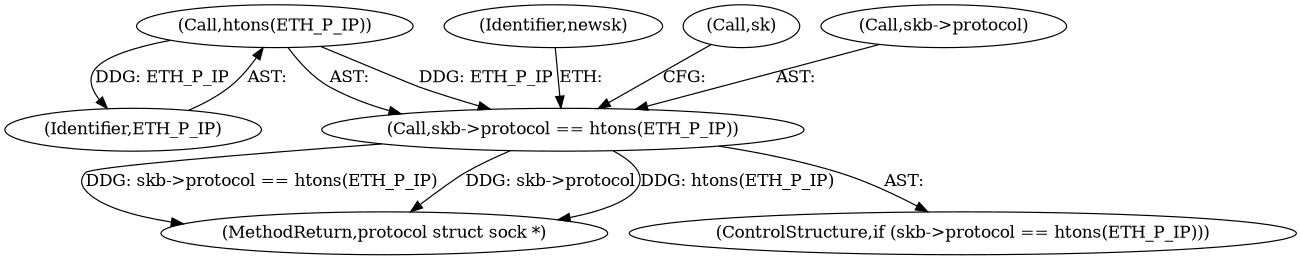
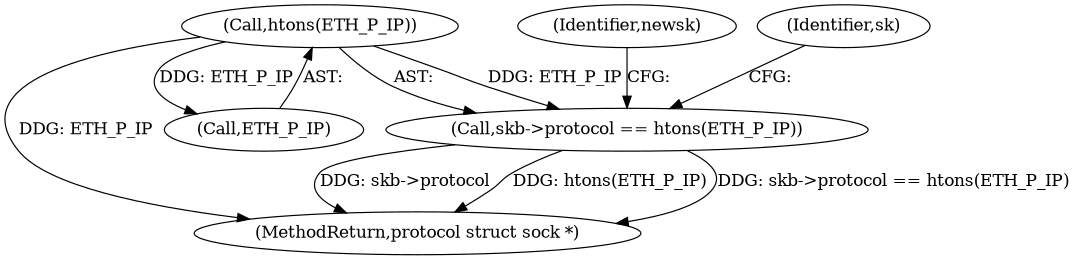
node "(Call,sk)": label "(Call,sk)" -> "(Identifier,sk)"
node "(Call,skb->protocol)": removed
edge "(Identifier,newsk)" -> "(Call,skb->protocol == htons(ETH_P_IP))": label "ETH: " -> "CFG: "
node "(Identifier,ETH_P_IP)": label "(Identifier,ETH_P_IP)" -> "(Call,ETH_P_IP)"
edge "(Call,htons(ETH_P_IP))" -> "(MethodReturn,protocol struct sock *)": added, label "DDG: ETH_P_IP"
node "(ControlStructure,if (skb->protocol == htons(ETH_P_IP)))": removed
